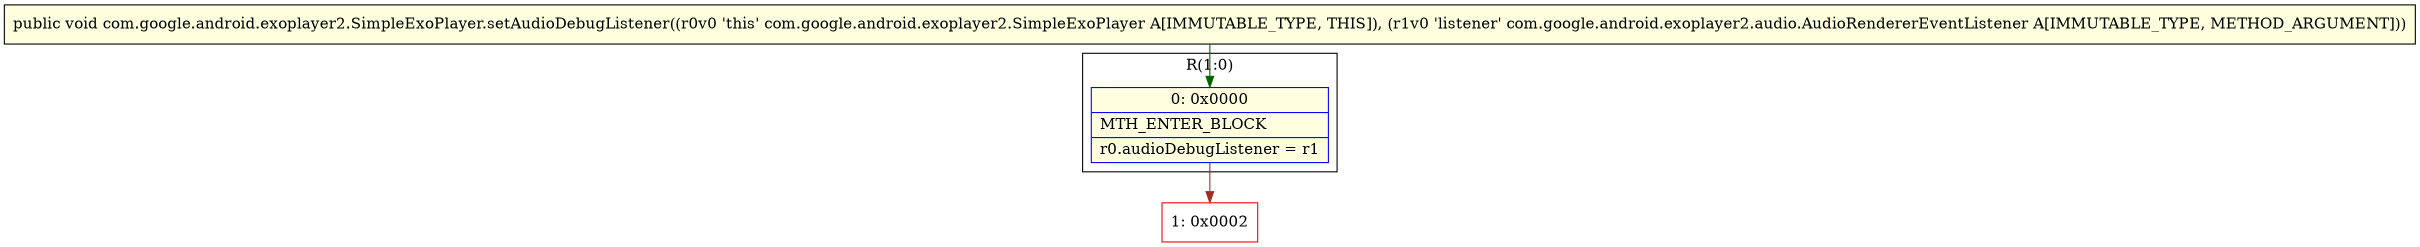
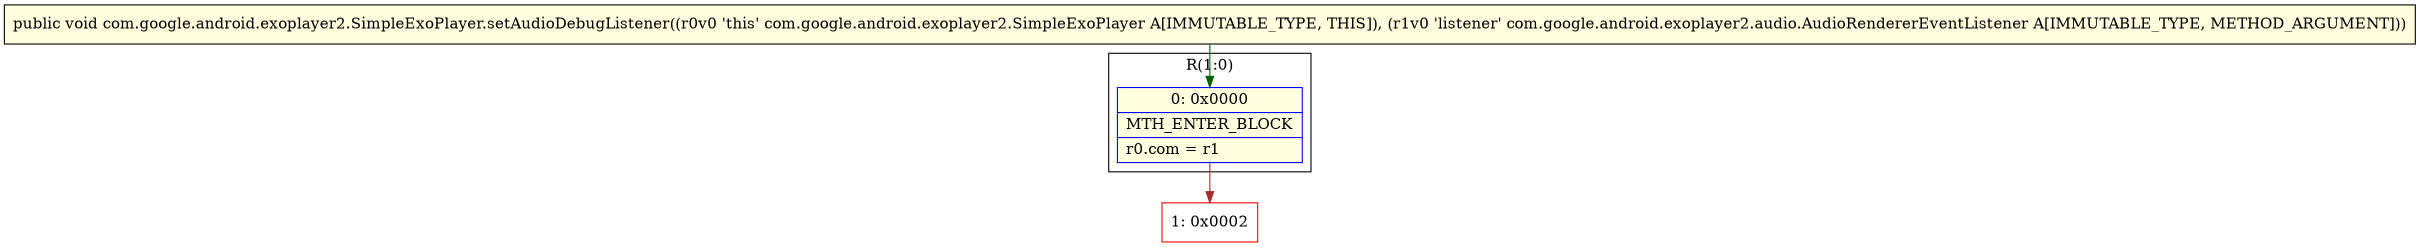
node "0: 0x0000": text "r0.audioDebugListener = r1" -> "r0.com = r1"
